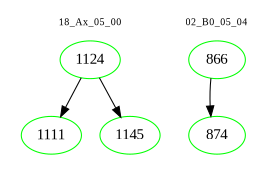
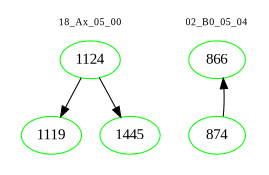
edge "866" -> "874": reversed
node "1111": label "1111" -> "1119"
node "1145": label "1145" -> "1445"
